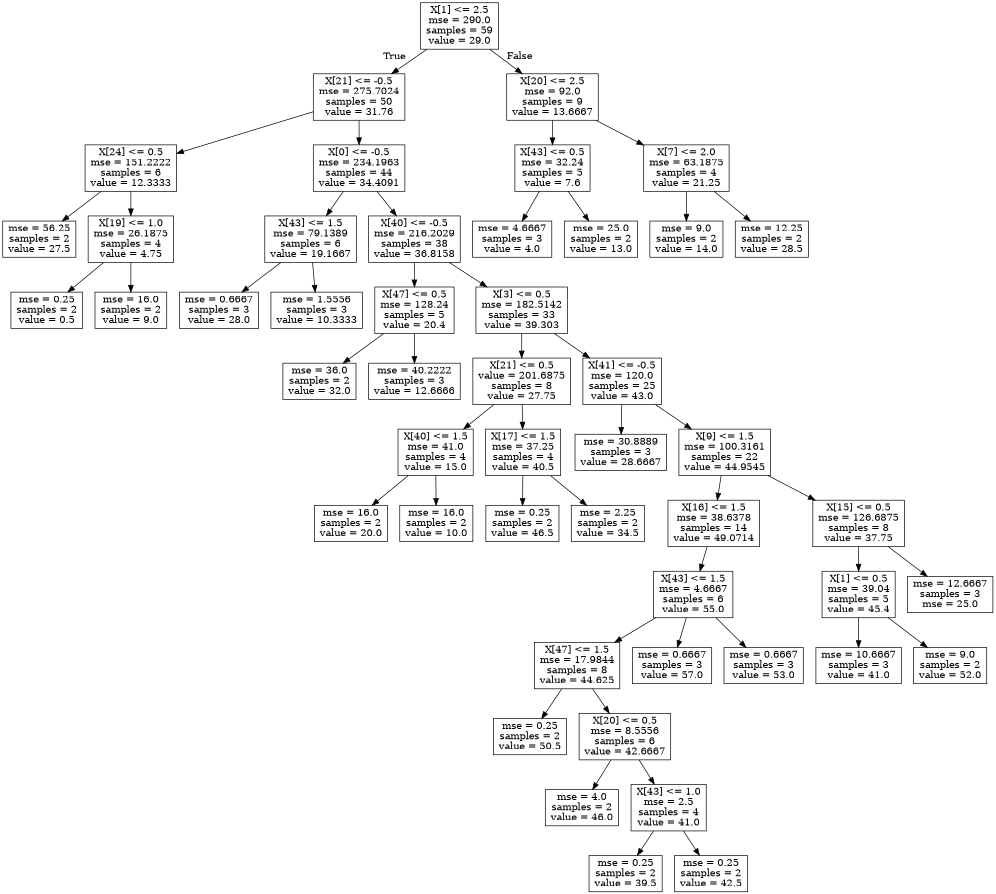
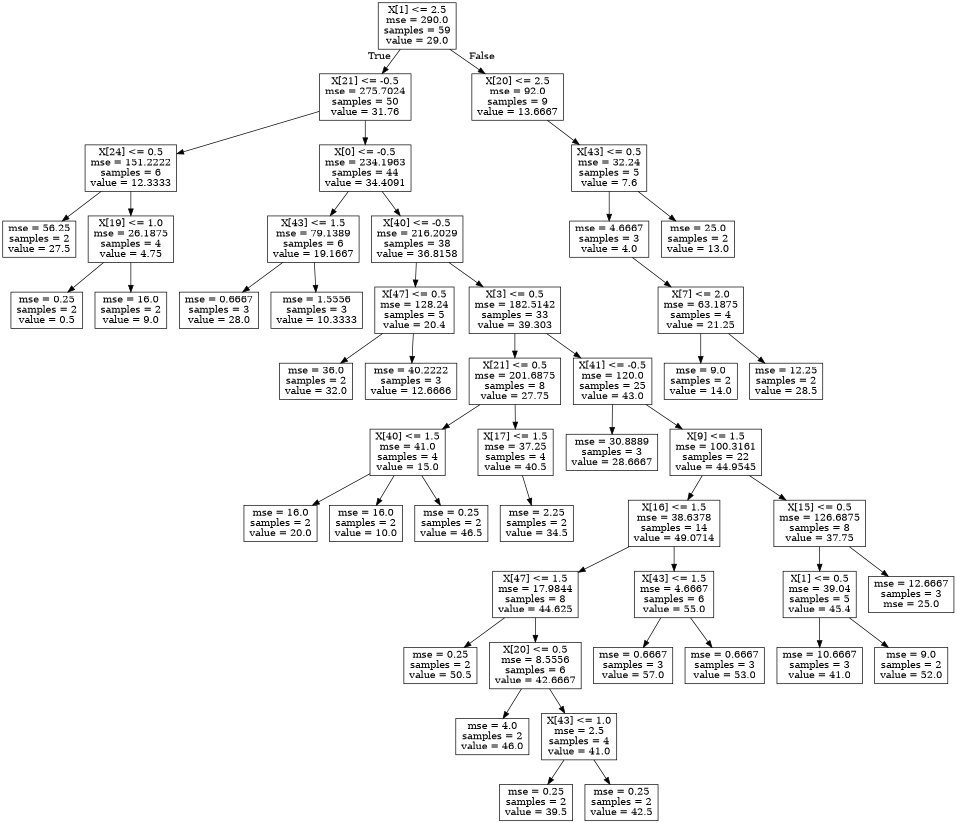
edge "X[20] <= 2.5 mse = 92.0 samples = 9 value = 13.6667" -> "X[7] <= 2.0 mse = 63.1875 samples = 4 value = 21.25": now "mse = 4.6667 samples = 3 value = 4.0" -> "X[7] <= 2.0 mse = 63.1875 samples = 4 value = 21.25"
node "X[21] <= 0.5 value = 201.6875 samples = 8 value = 27.75": label "X[21] <= 0.5 value = 201.6875 samples = 8 value = 27.75" -> "X[21] <= 0.5 mse = 201.6875 samples = 8 value = 27.75"
edge "X[17] <= 1.5 mse = 37.25 samples = 4 value = 40.5" -> "mse = 0.25 samples = 2 value = 46.5": now "X[40] <= 1.5 mse = 41.0 samples = 4 value = 15.0" -> "mse = 0.25 samples = 2 value = 46.5"
edge "X[43] <= 1.5 mse = 4.6667 samples = 6 value = 55.0" -> "X[47] <= 1.5 mse = 17.9844 samples = 8 value = 44.625": now "X[16] <= 1.5 mse = 38.6378 samples = 14 value = 49.0714" -> "X[47] <= 1.5 mse = 17.9844 samples = 8 value = 44.625"
